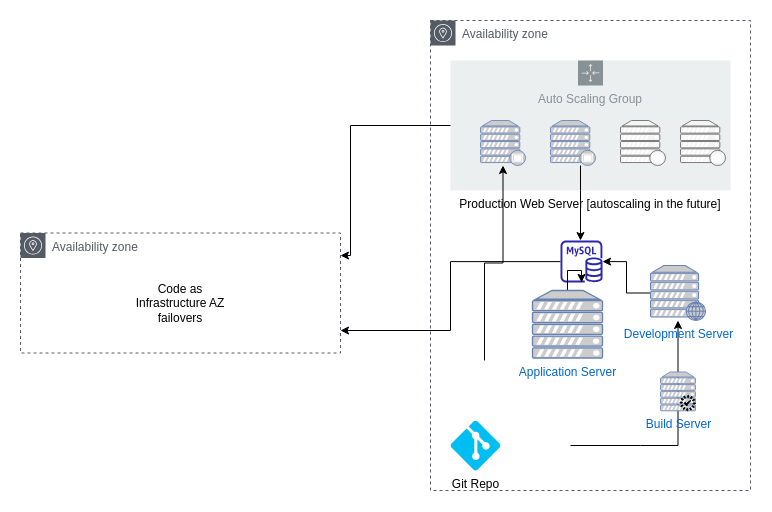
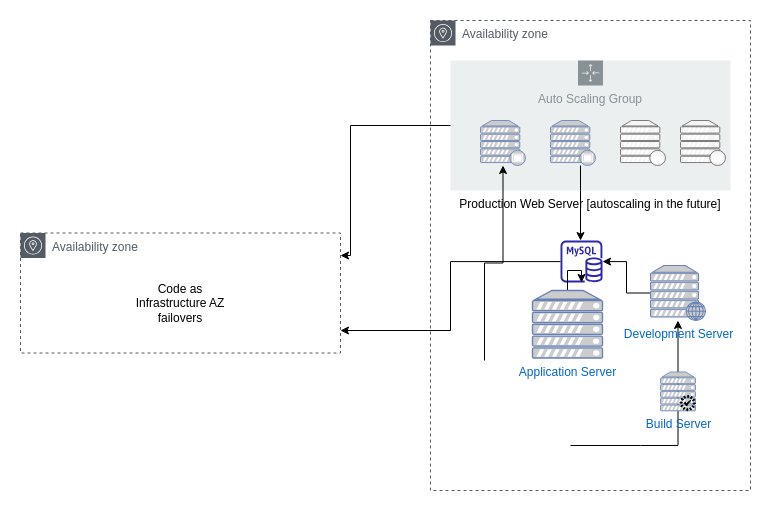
node "Git Repo": removed
